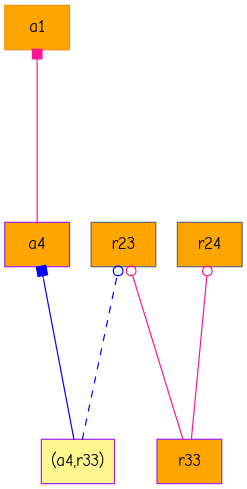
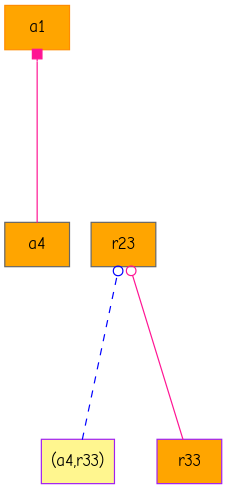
node "a4": color purple -> gray40
node "r24": removed
edge "(a4,r33)" -> "a4": removed
